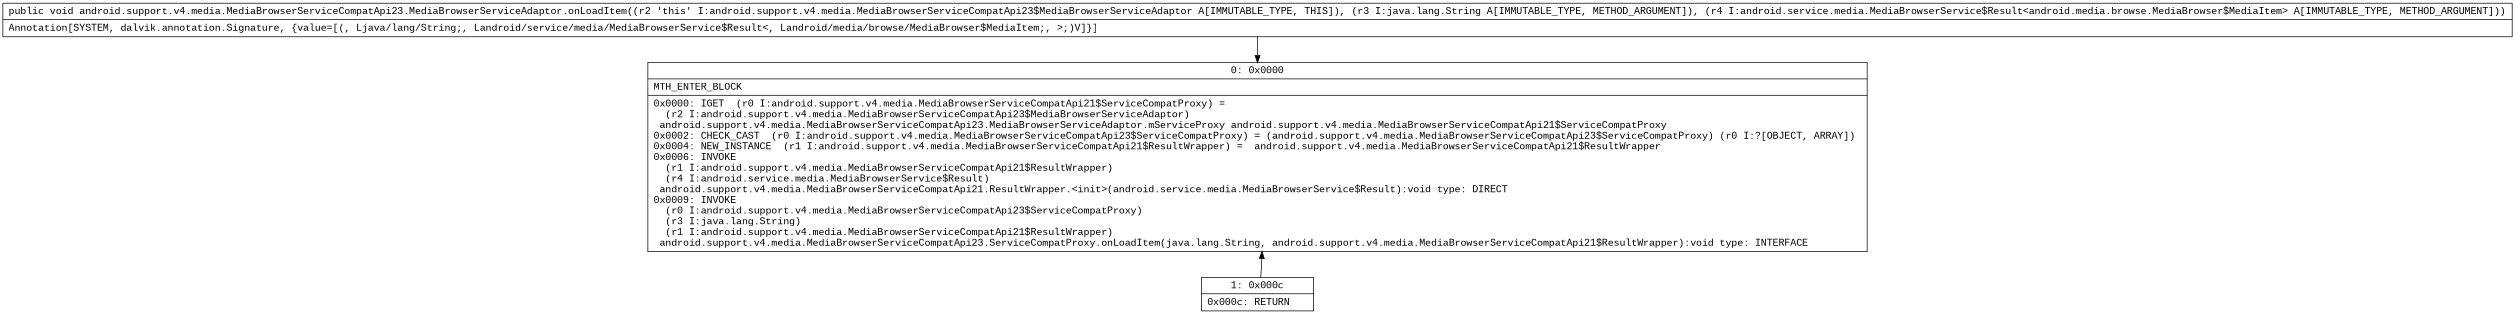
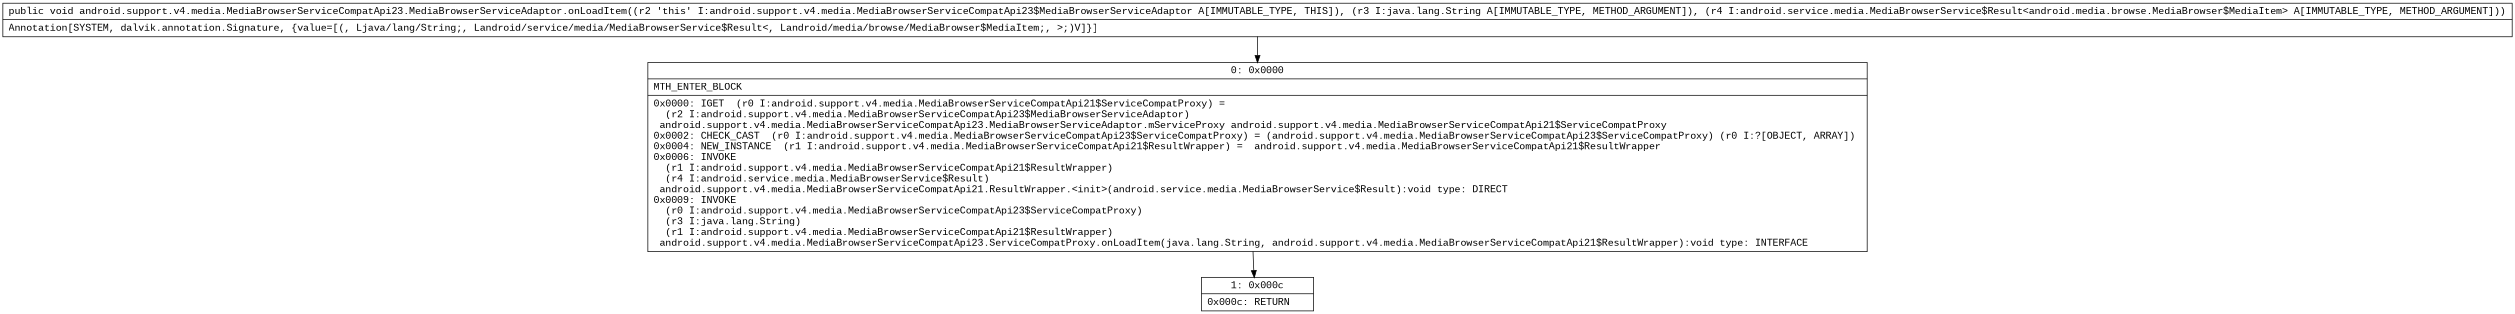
edge "1: 0x000c" -> "0: 0x0000": reversed
